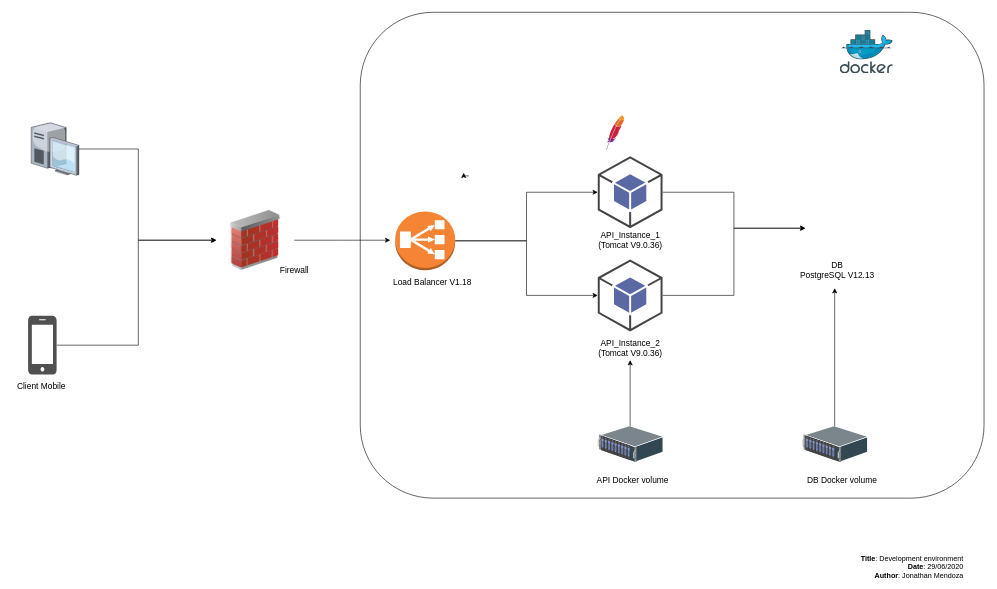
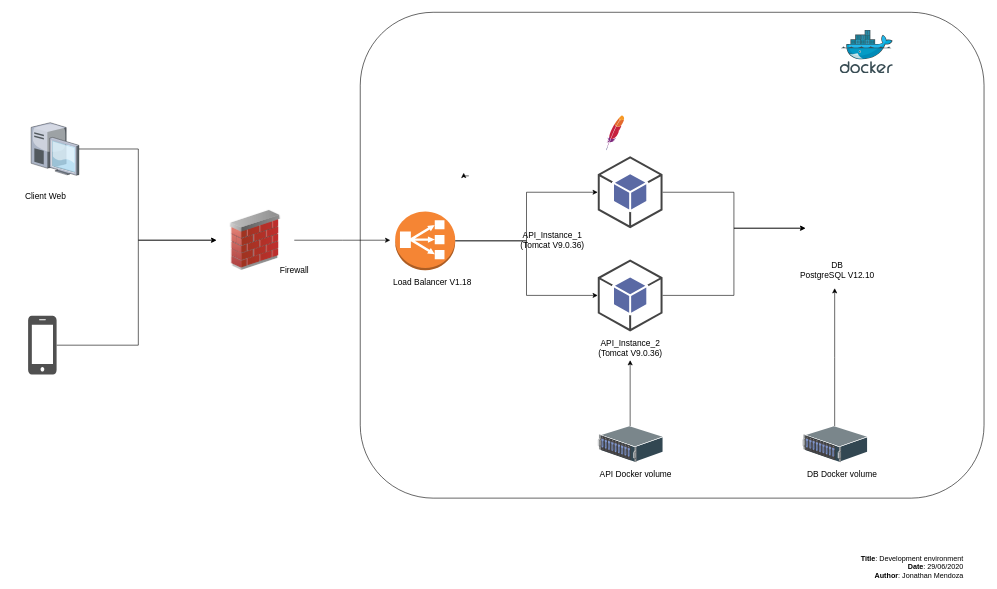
node "Client Web": added
node "API_Instance_1 (Tomcat V9.0.36)": moved (630, 240) -> (552, 240)
node "DB PostgreSQL V12.13": label "DB PostgreSQL V12.13" -> "DB PostgreSQL V12.10"
node "Client Mobile": removed
node "API Docker volume": moved (633, 480) -> (636, 474)
node "DB Docker volume": moved (842, 480) -> (842, 474)
